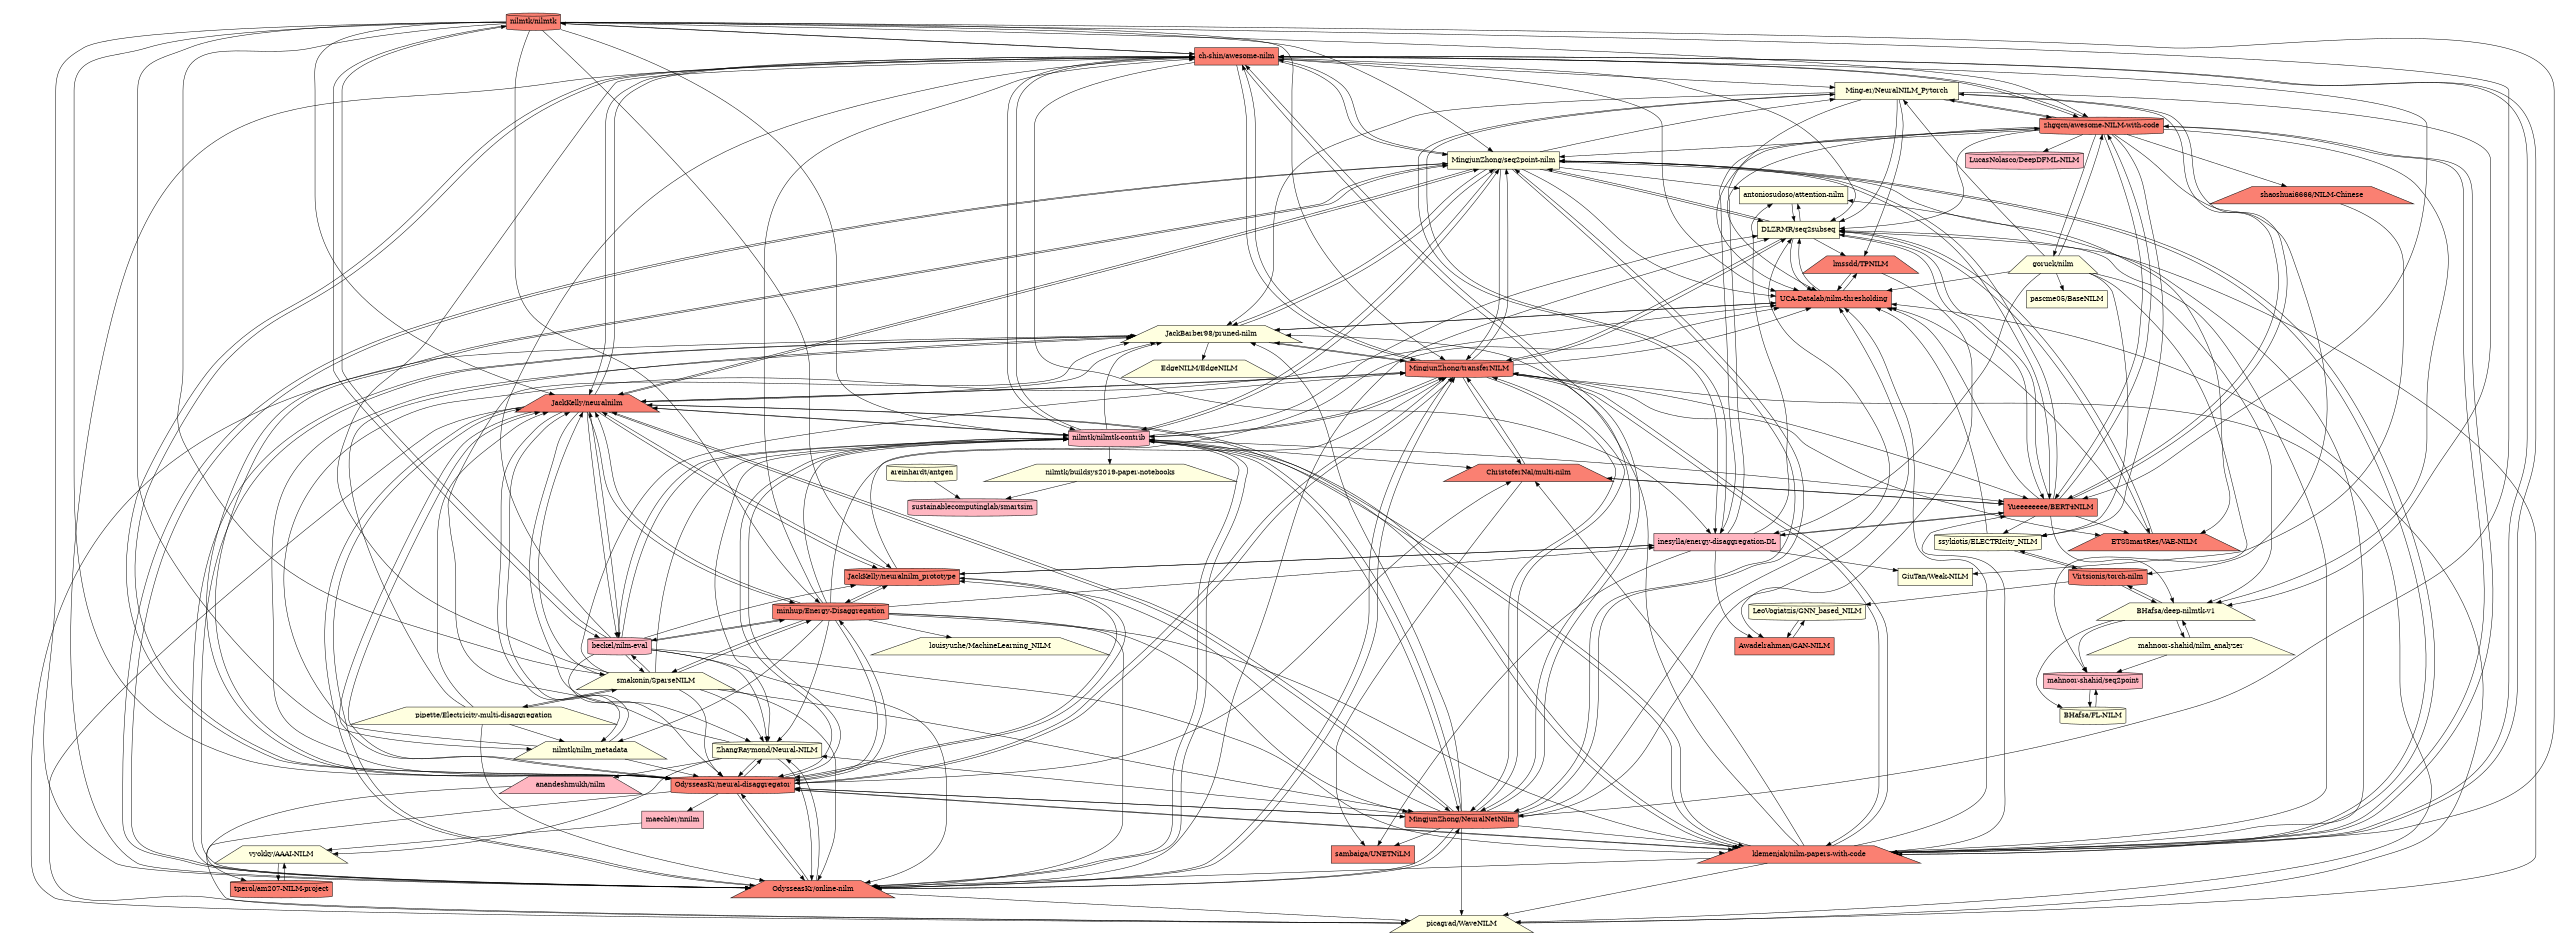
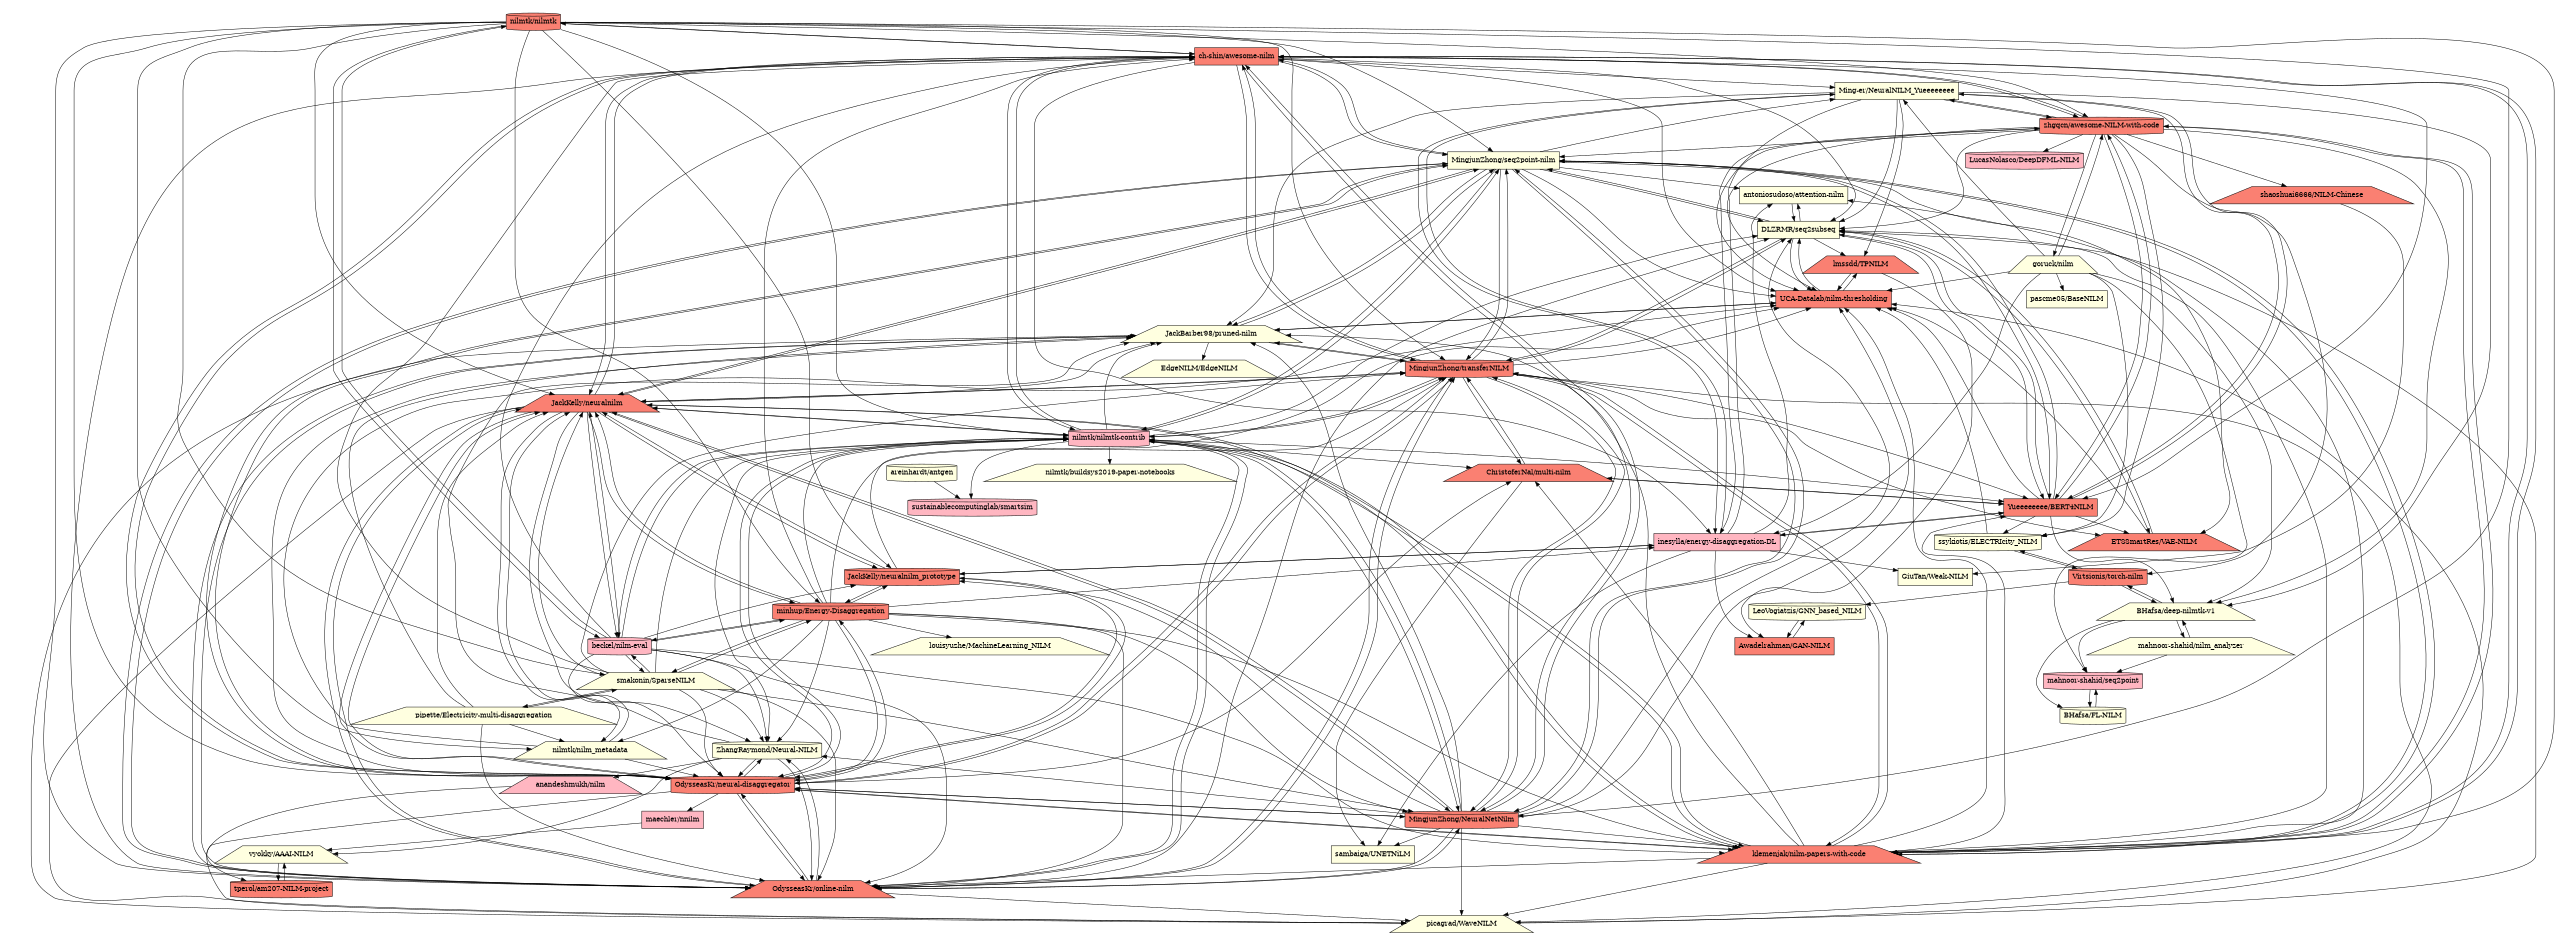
node "Ming-er/NeuralNILM_Pytorch": label "Ming-er/NeuralNILM_Pytorch" -> "Ming-er/NeuralNILM_Yueeeeeeee"
edge "nilmtk/buildsys2019-paper-notebooks" -> "sustainablecomputinglab/smartsim": now "nilmtk/nilmtk-contrib" -> "sustainablecomputinglab/smartsim"
node "sambaiga/UNETNiLM": fillcolor salmon -> lightyellow
